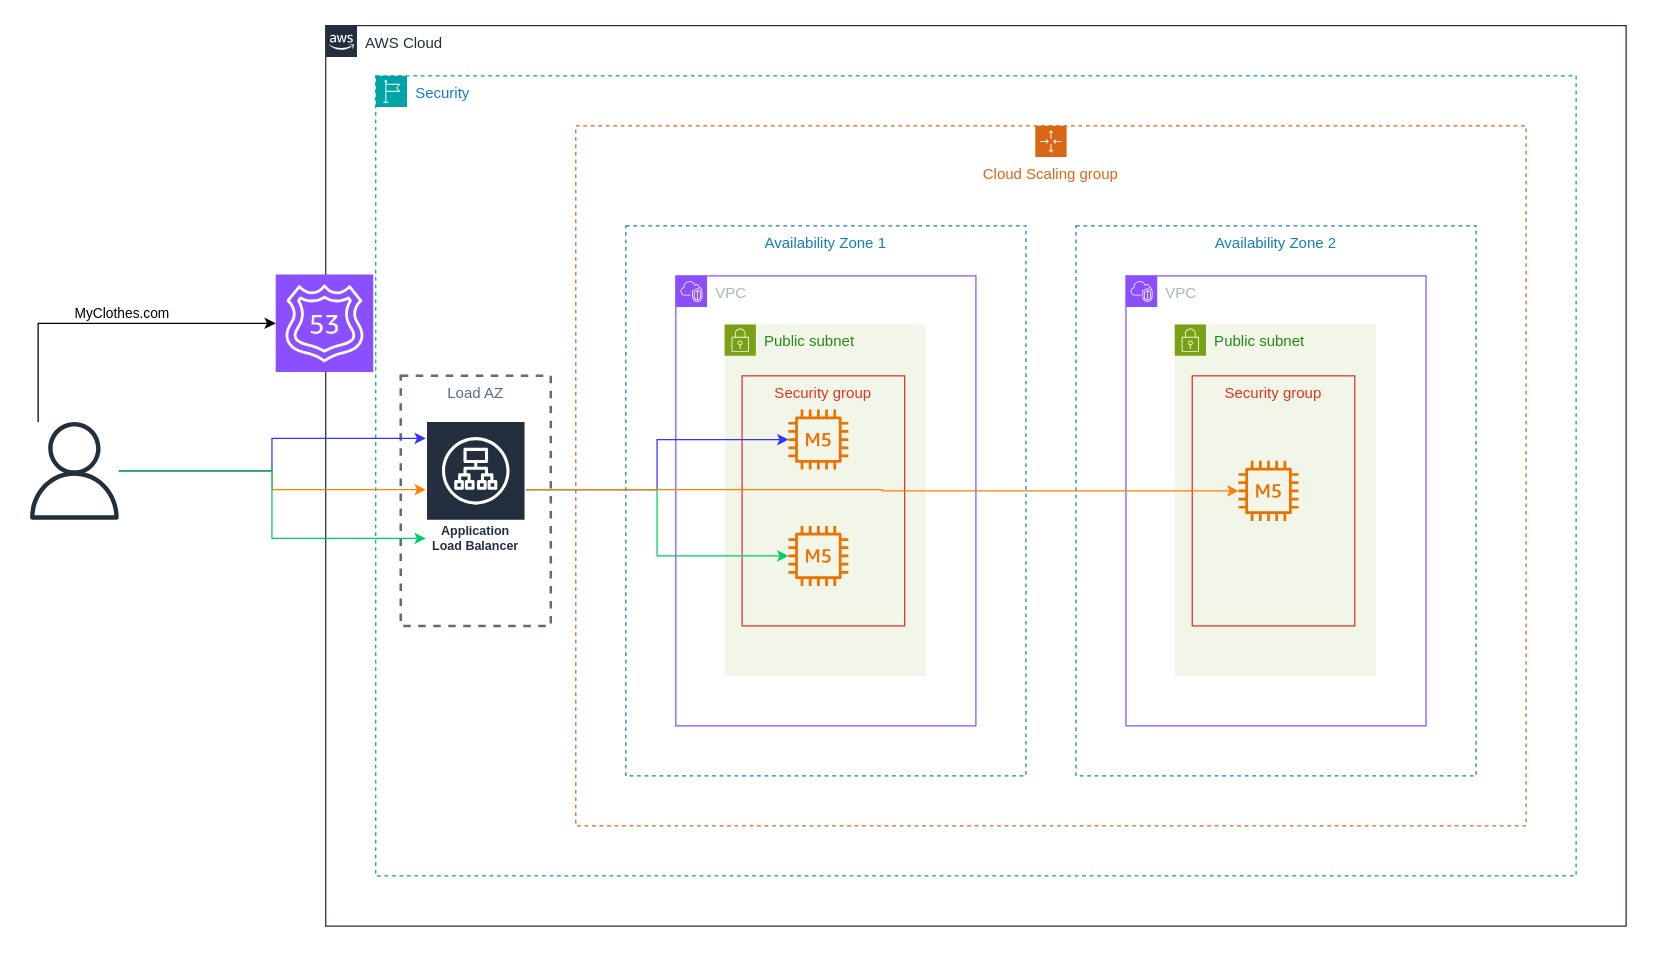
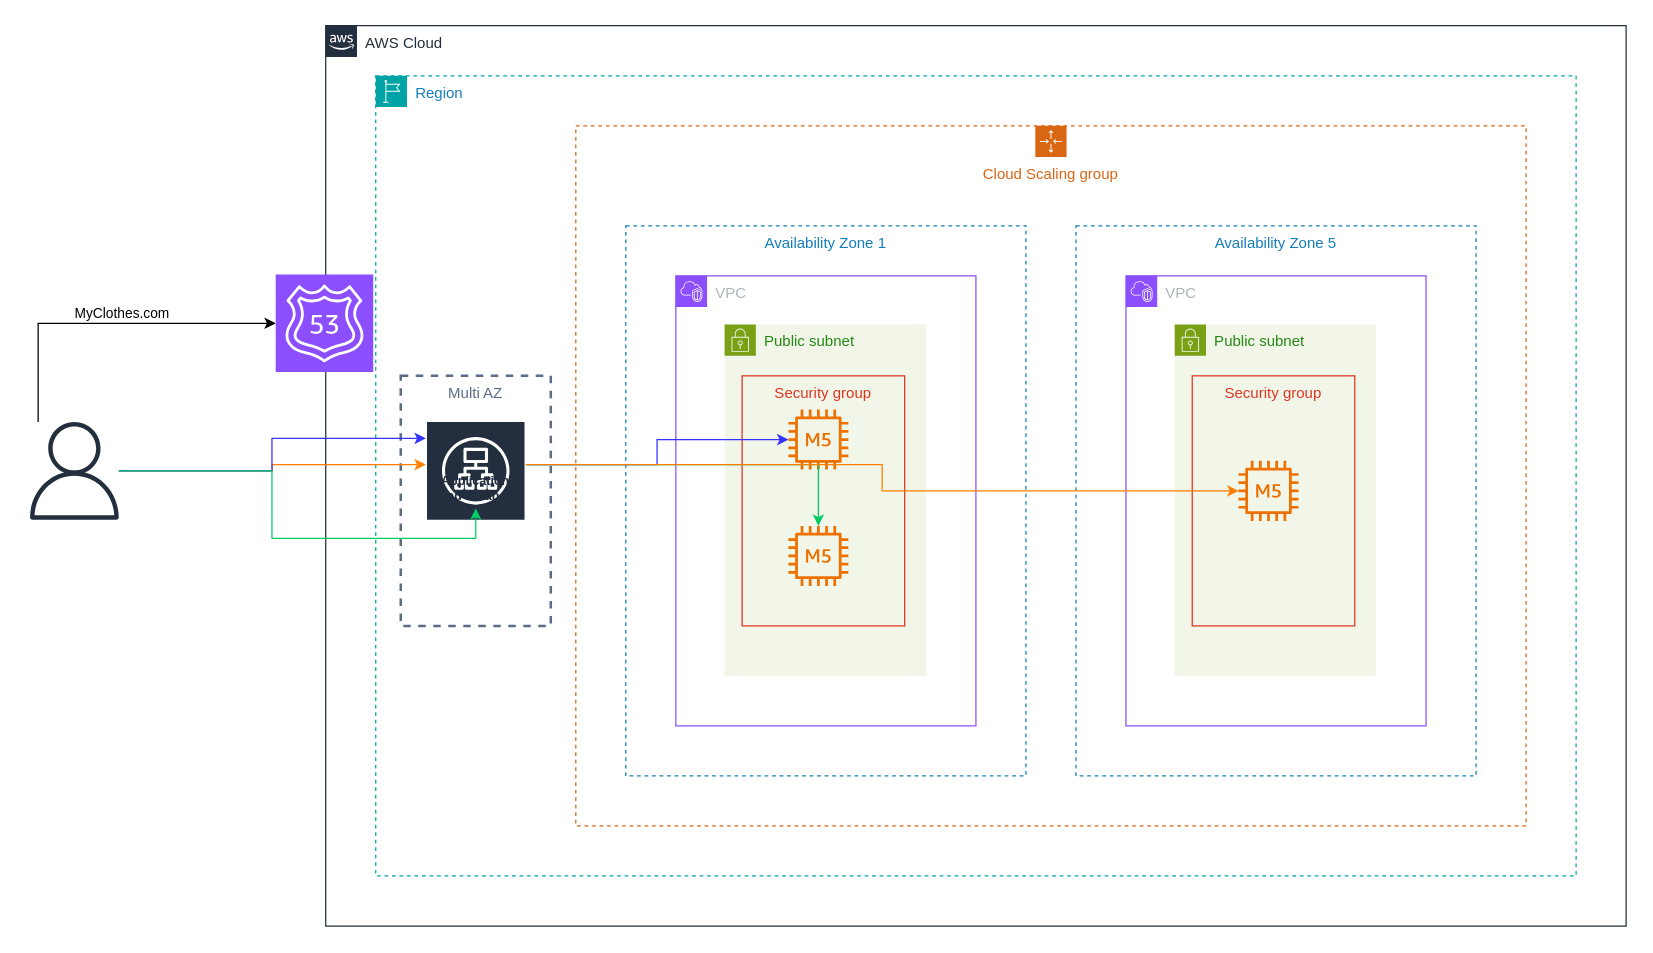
node "Security": label "Security" -> "Region"
node "Availability Zone 2": label "Availability Zone 2" -> "Availability Zone 5"
node "Load AZ": label "Load AZ" -> "Multi AZ"
node "Application Load Balancer": size 100x138 -> 100x88
